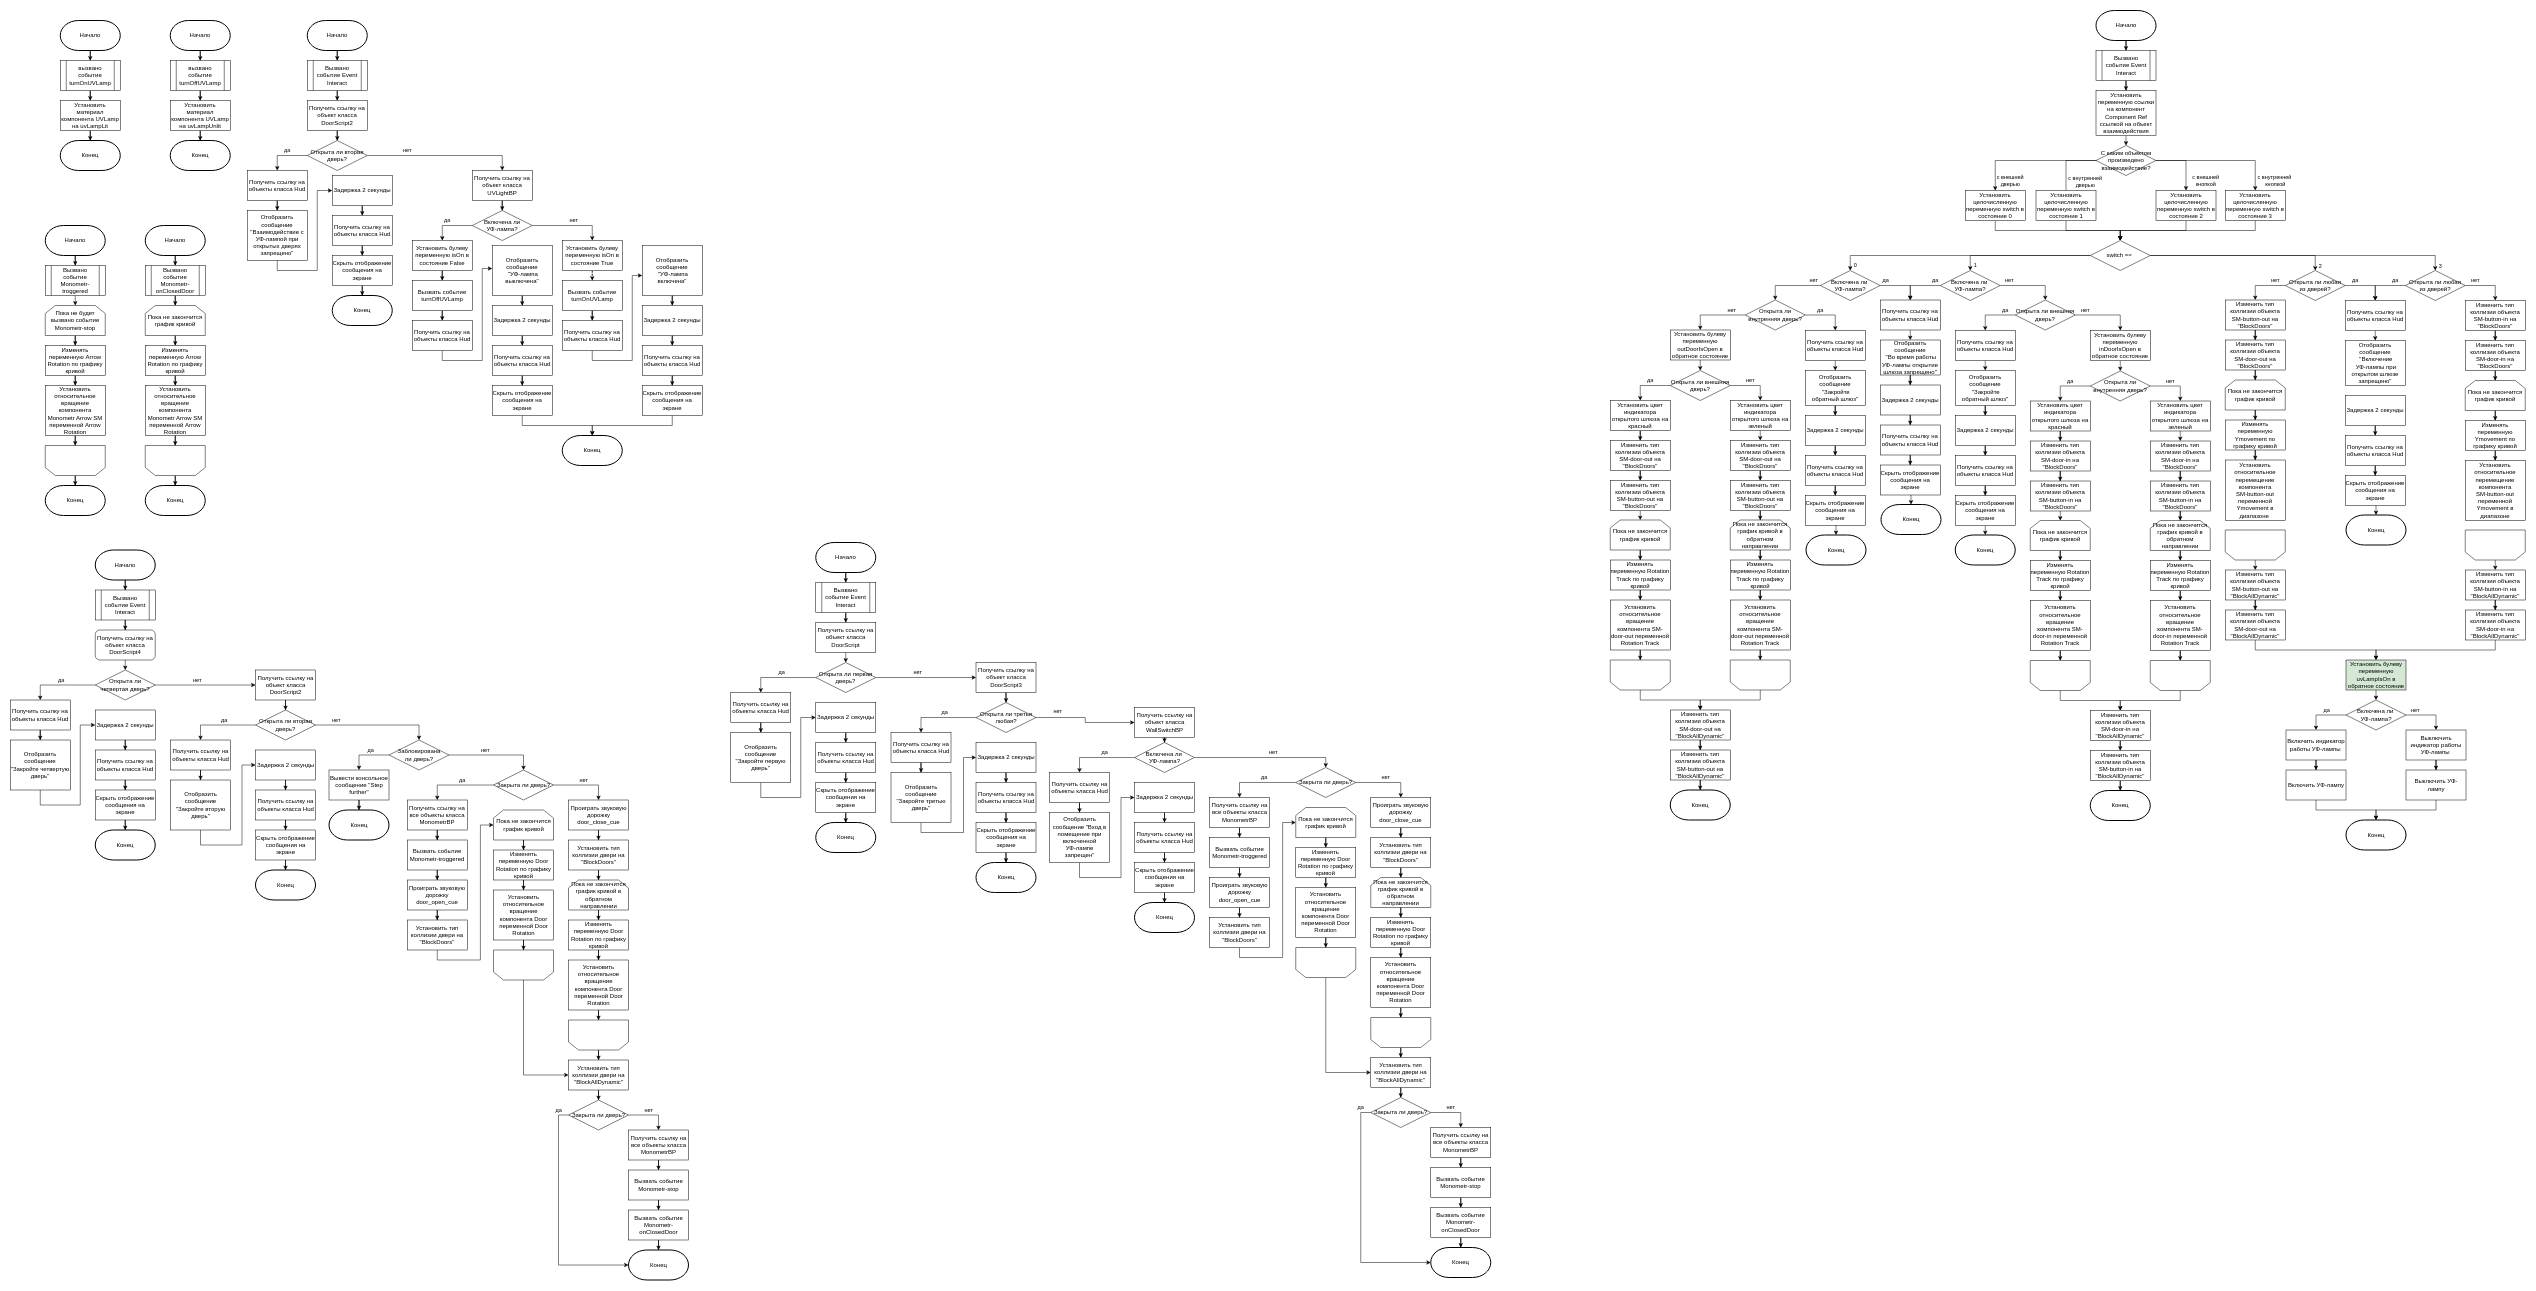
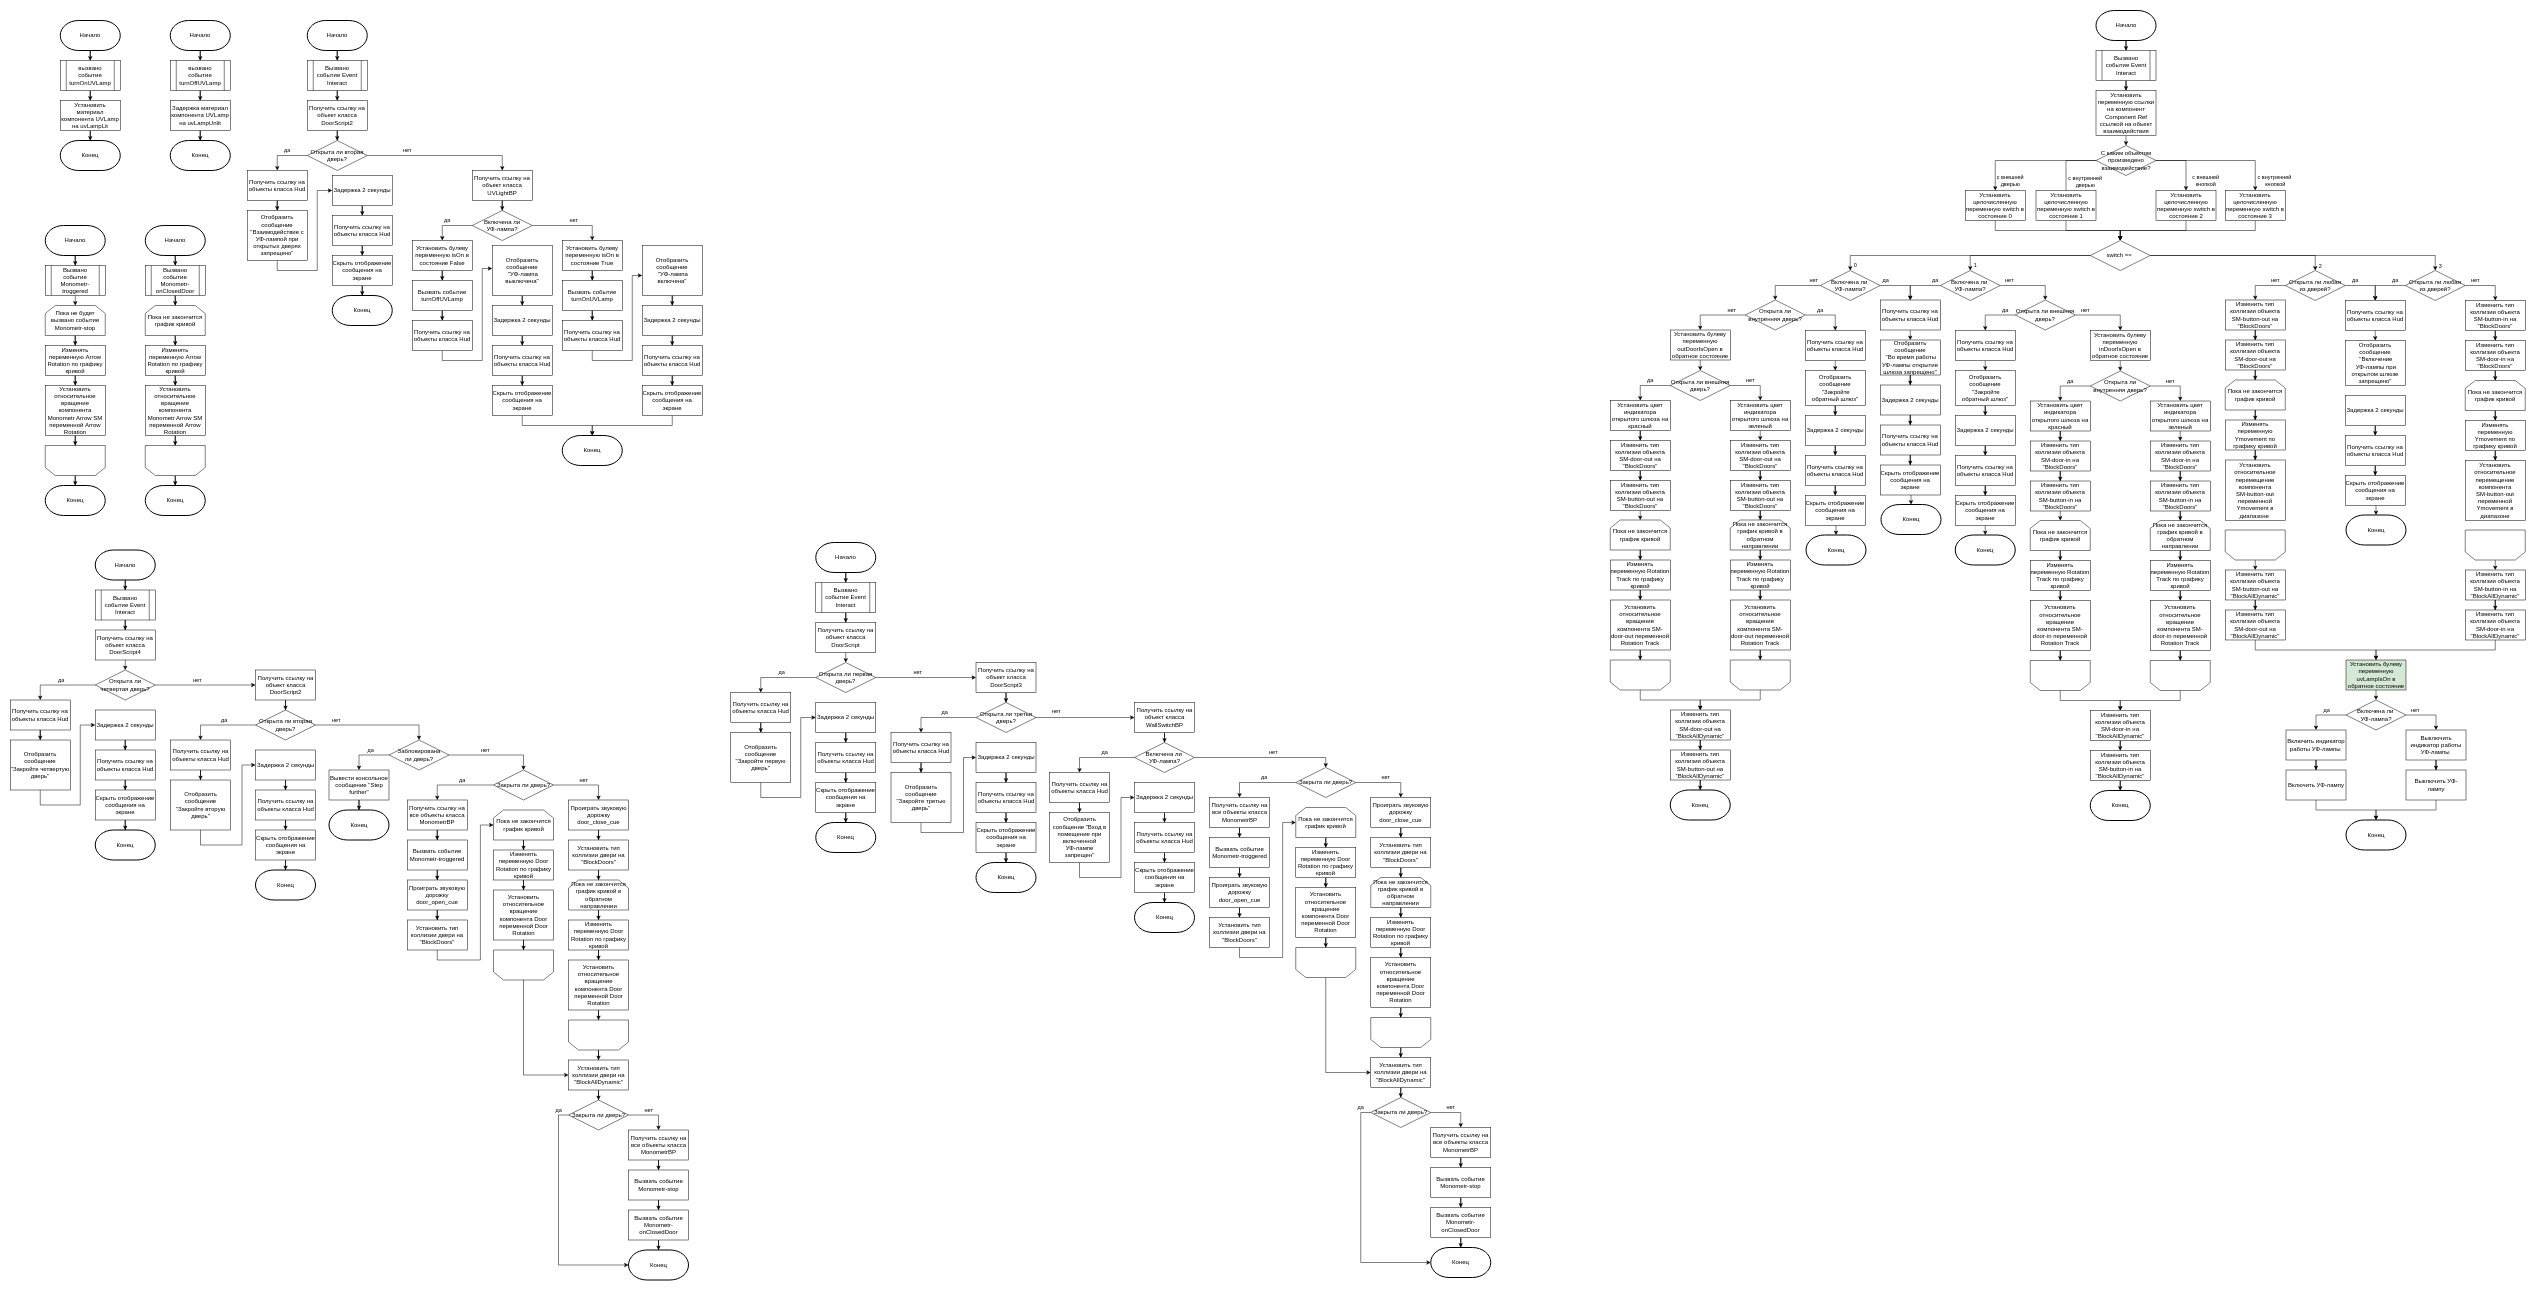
node "Установить материал компонента UVLamp на uvLampUnlit": label "Установить материал компонента UVLamp на uvLampUnlit" -> "Задержка материал компонента UVLamp на uvLampUnlit"
edge "Установить булеву переменную isOn в состояние True" -> "Вызвать событие turnOnUVLamp": style dashed -> solid
node "Получить ссылку на объект класса DoorScript4": shape rounded rectangle -> rectangle
node "Открыта ли третья любая?": label "Открыта ли третья любая?" -> "Открыта ли третья дверь?"
node "Получить ссылку на объект класса WallSwitchBP": moved (1165, 722) -> (1165, 717)
